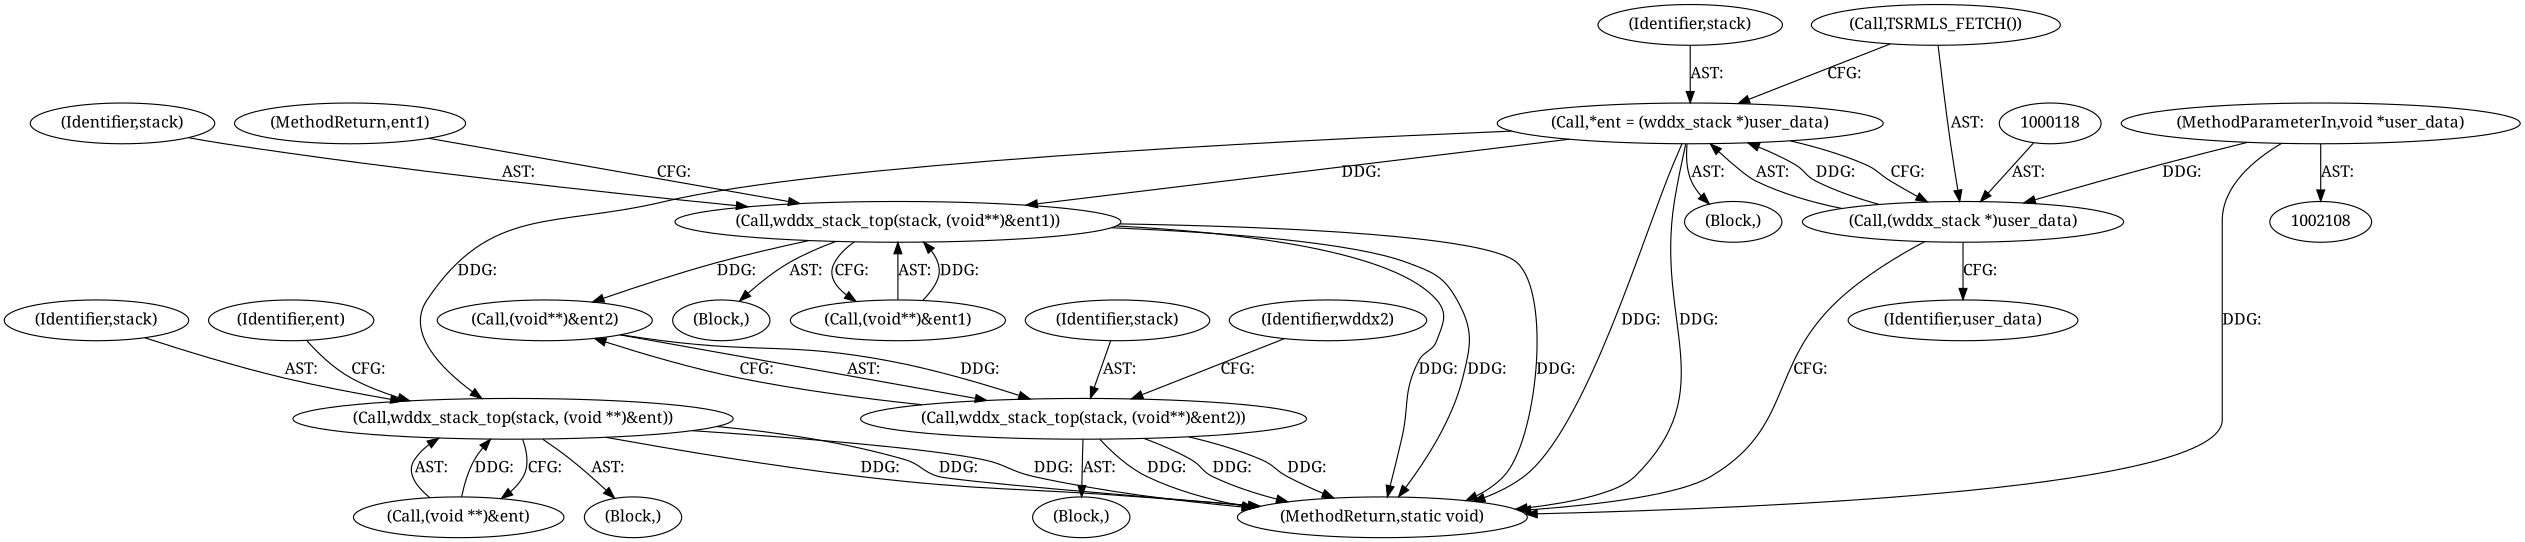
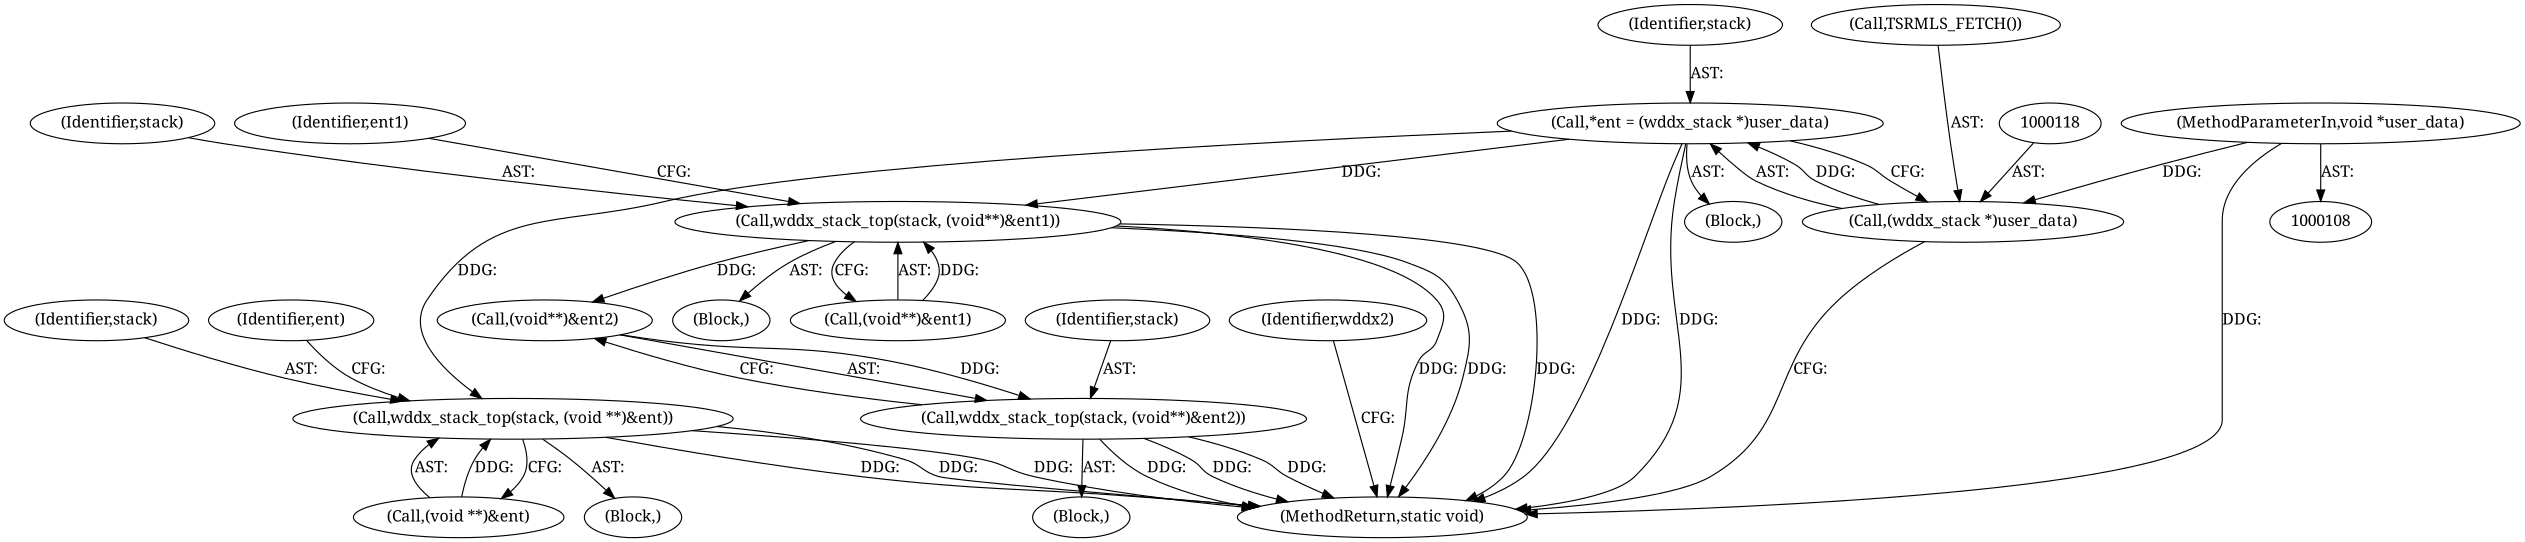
edge "(Call,TSRMLS_FETCH())" -> "(Call,*ent = (wddx_stack *)user_data)": removed, label "CFG:"
node "(MethodReturn,ent1)": label "(MethodReturn,ent1)" -> "(Identifier,ent1)"
node "1002108": label "1002108" -> "1000108"
node "(Identifier,user_data)": removed
edge "(Identifier,wddx2)" -> "(Call,wddx_stack_top(stack, (void**)&ent2))": now "(Identifier,wddx2)" -> "(MethodReturn,static void)"
